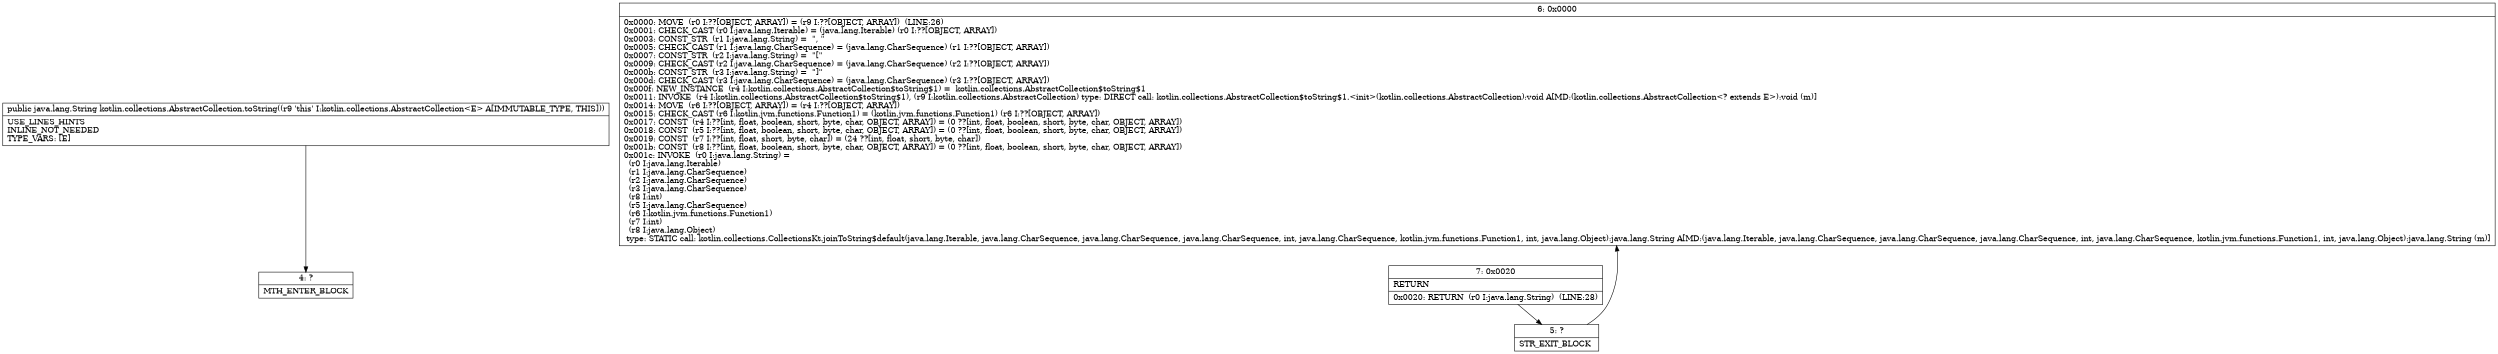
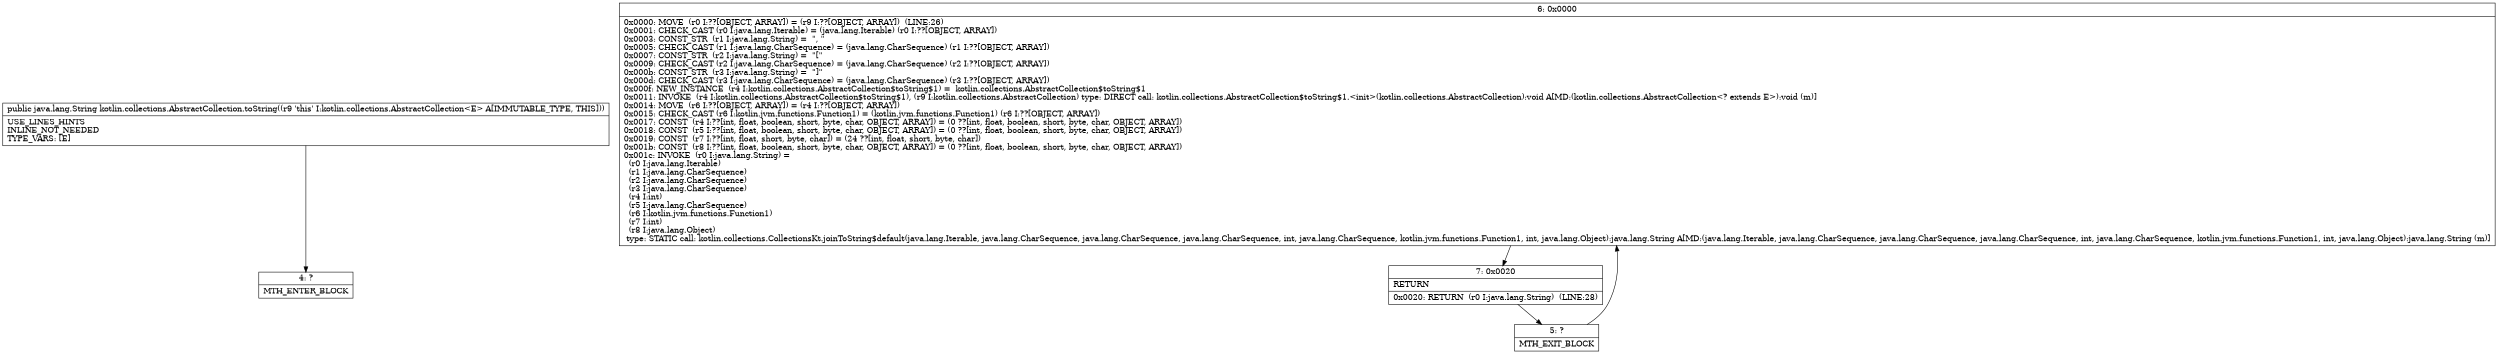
node "6: 0x0000": text "(r8 I:int)" -> "(r4 I:int)"
edge "6: 0x0000" -> "7: 0x0020": added
node "5: ?": text "STR_EXIT_BLOCK" -> "MTH_EXIT_BLOCK"
